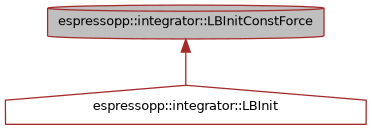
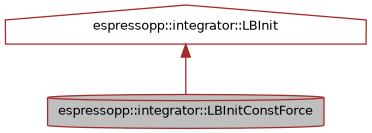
edge "espressopp::integrator::LBInit" -> "espressopp::integrator::LBInitConstForce": reversed
